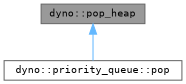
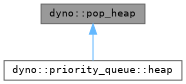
node "dyno::priority_queue::pop": label "dyno::priority_queue::pop" -> "dyno::priority_queue::heap"
